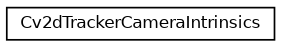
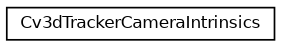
node "Cv2dTrackerCameraIntrinsics": label "Cv2dTrackerCameraIntrinsics" -> "Cv3dTrackerCameraIntrinsics"
